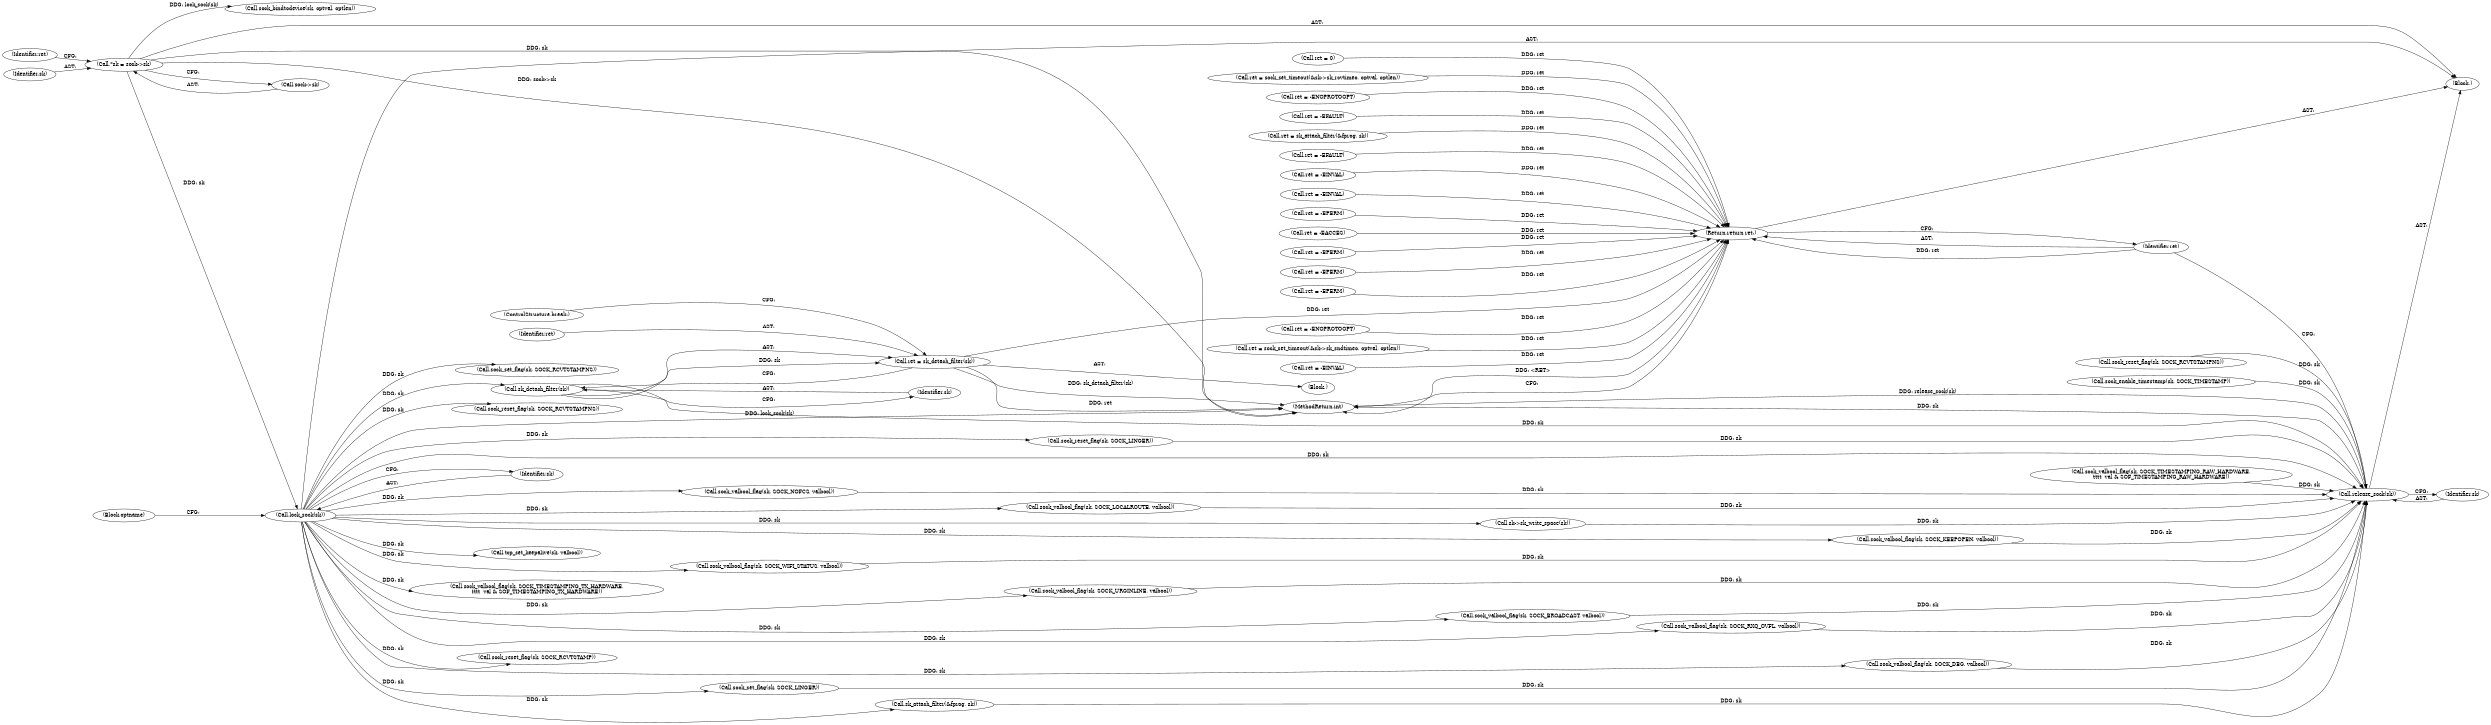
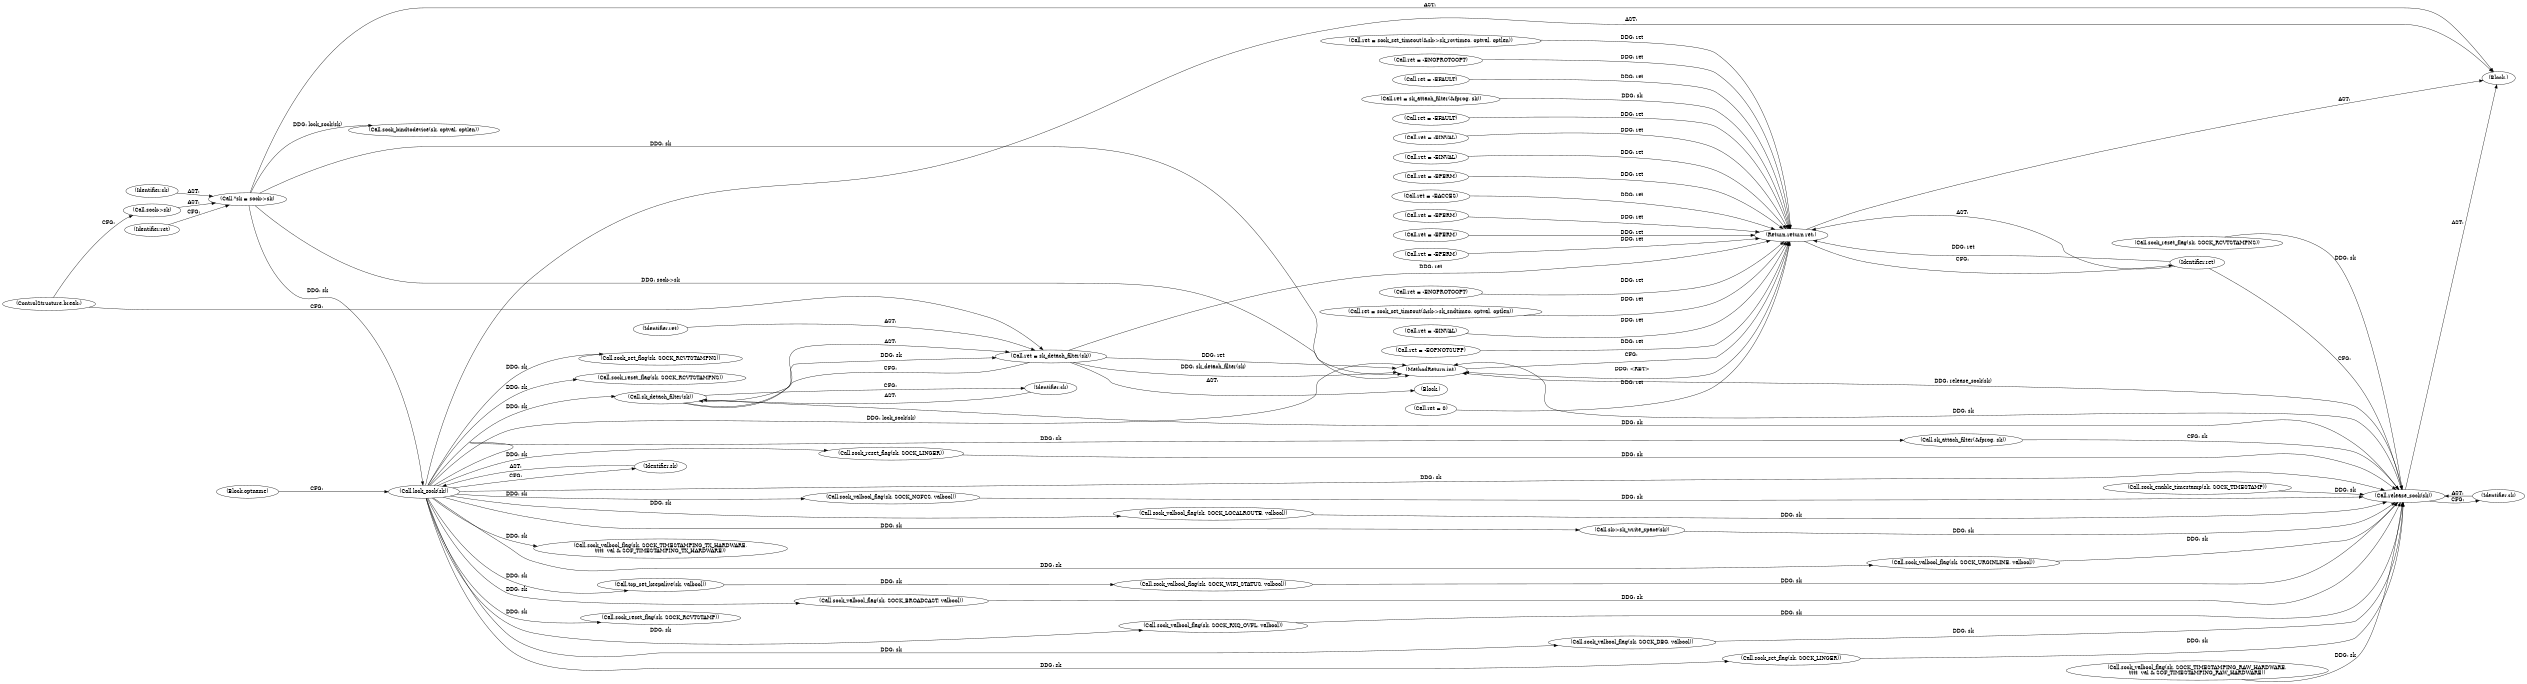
edge "(Call,*sk = sock->sk)" -> "(Call,sock->sk)": now "(ControlStructure,break;)" -> "(Call,sock->sk)"
edge "(Call,ret = sk_attach_filter(&fprog, sk))" -> "(Return,return ret;)": label "DDG: ret" -> "DDG: sk"
node "(Call,ret = -EOPNOTSUPP)": added
node "(Call,sock_valbool_flag(sk, SOCK_KEEPOPEN, valbool))": removed
edge "(Call,lock_sock(sk))" -> "(Call,sock_valbool_flag(sk, SOCK_WIFI_STATUS, valbool))": now "(Call,tcp_set_keepalive(sk, valbool))" -> "(Call,sock_valbool_flag(sk, SOCK_WIFI_STATUS, valbool))"
edge "(Call,sk_attach_filter(&fprog, sk))" -> "(Call,release_sock(sk))": label "DDG: sk" -> "CFG: sk"
